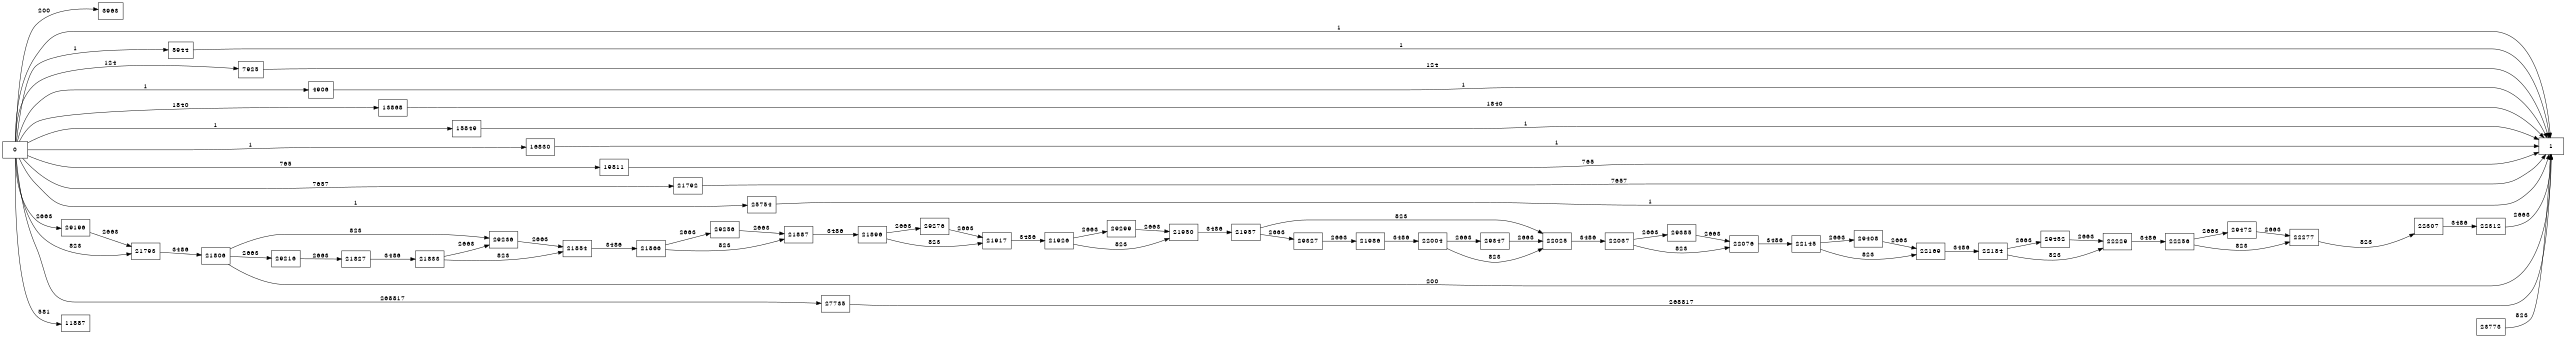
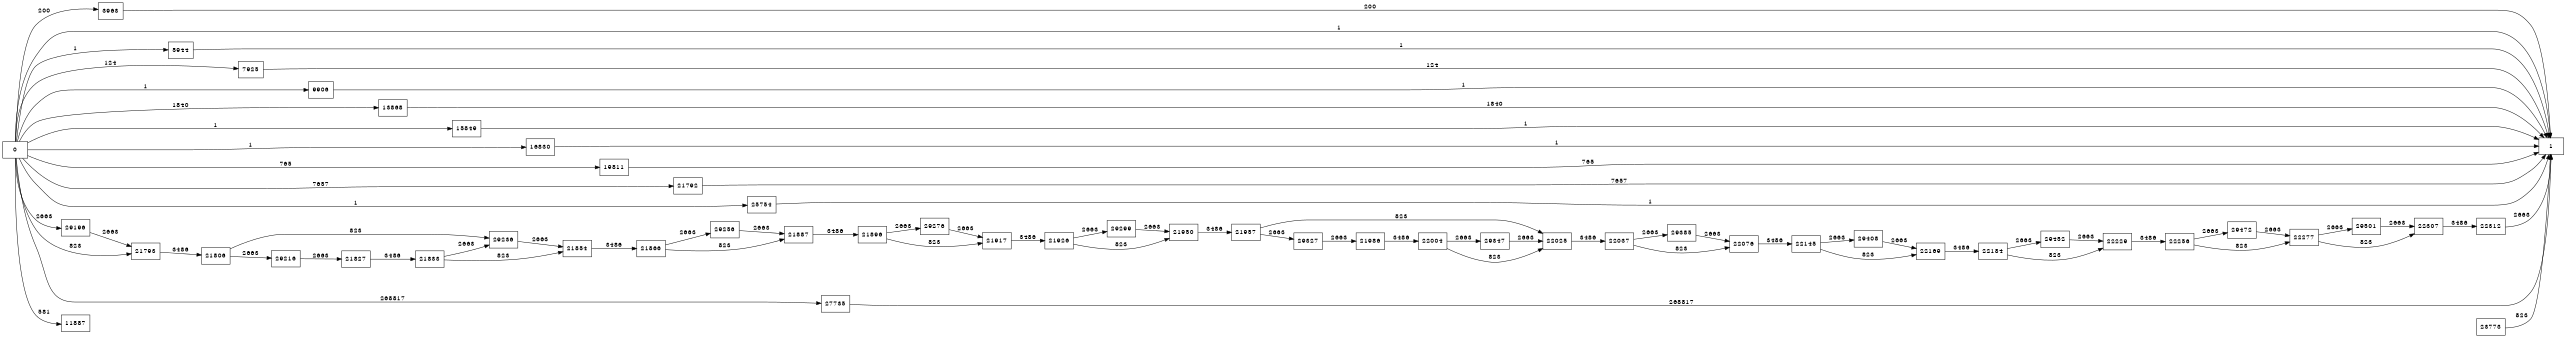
node "4906": label "4906" -> "9906"
node "29501": added
edge "21806" -> "1": now "3963" -> "1"
